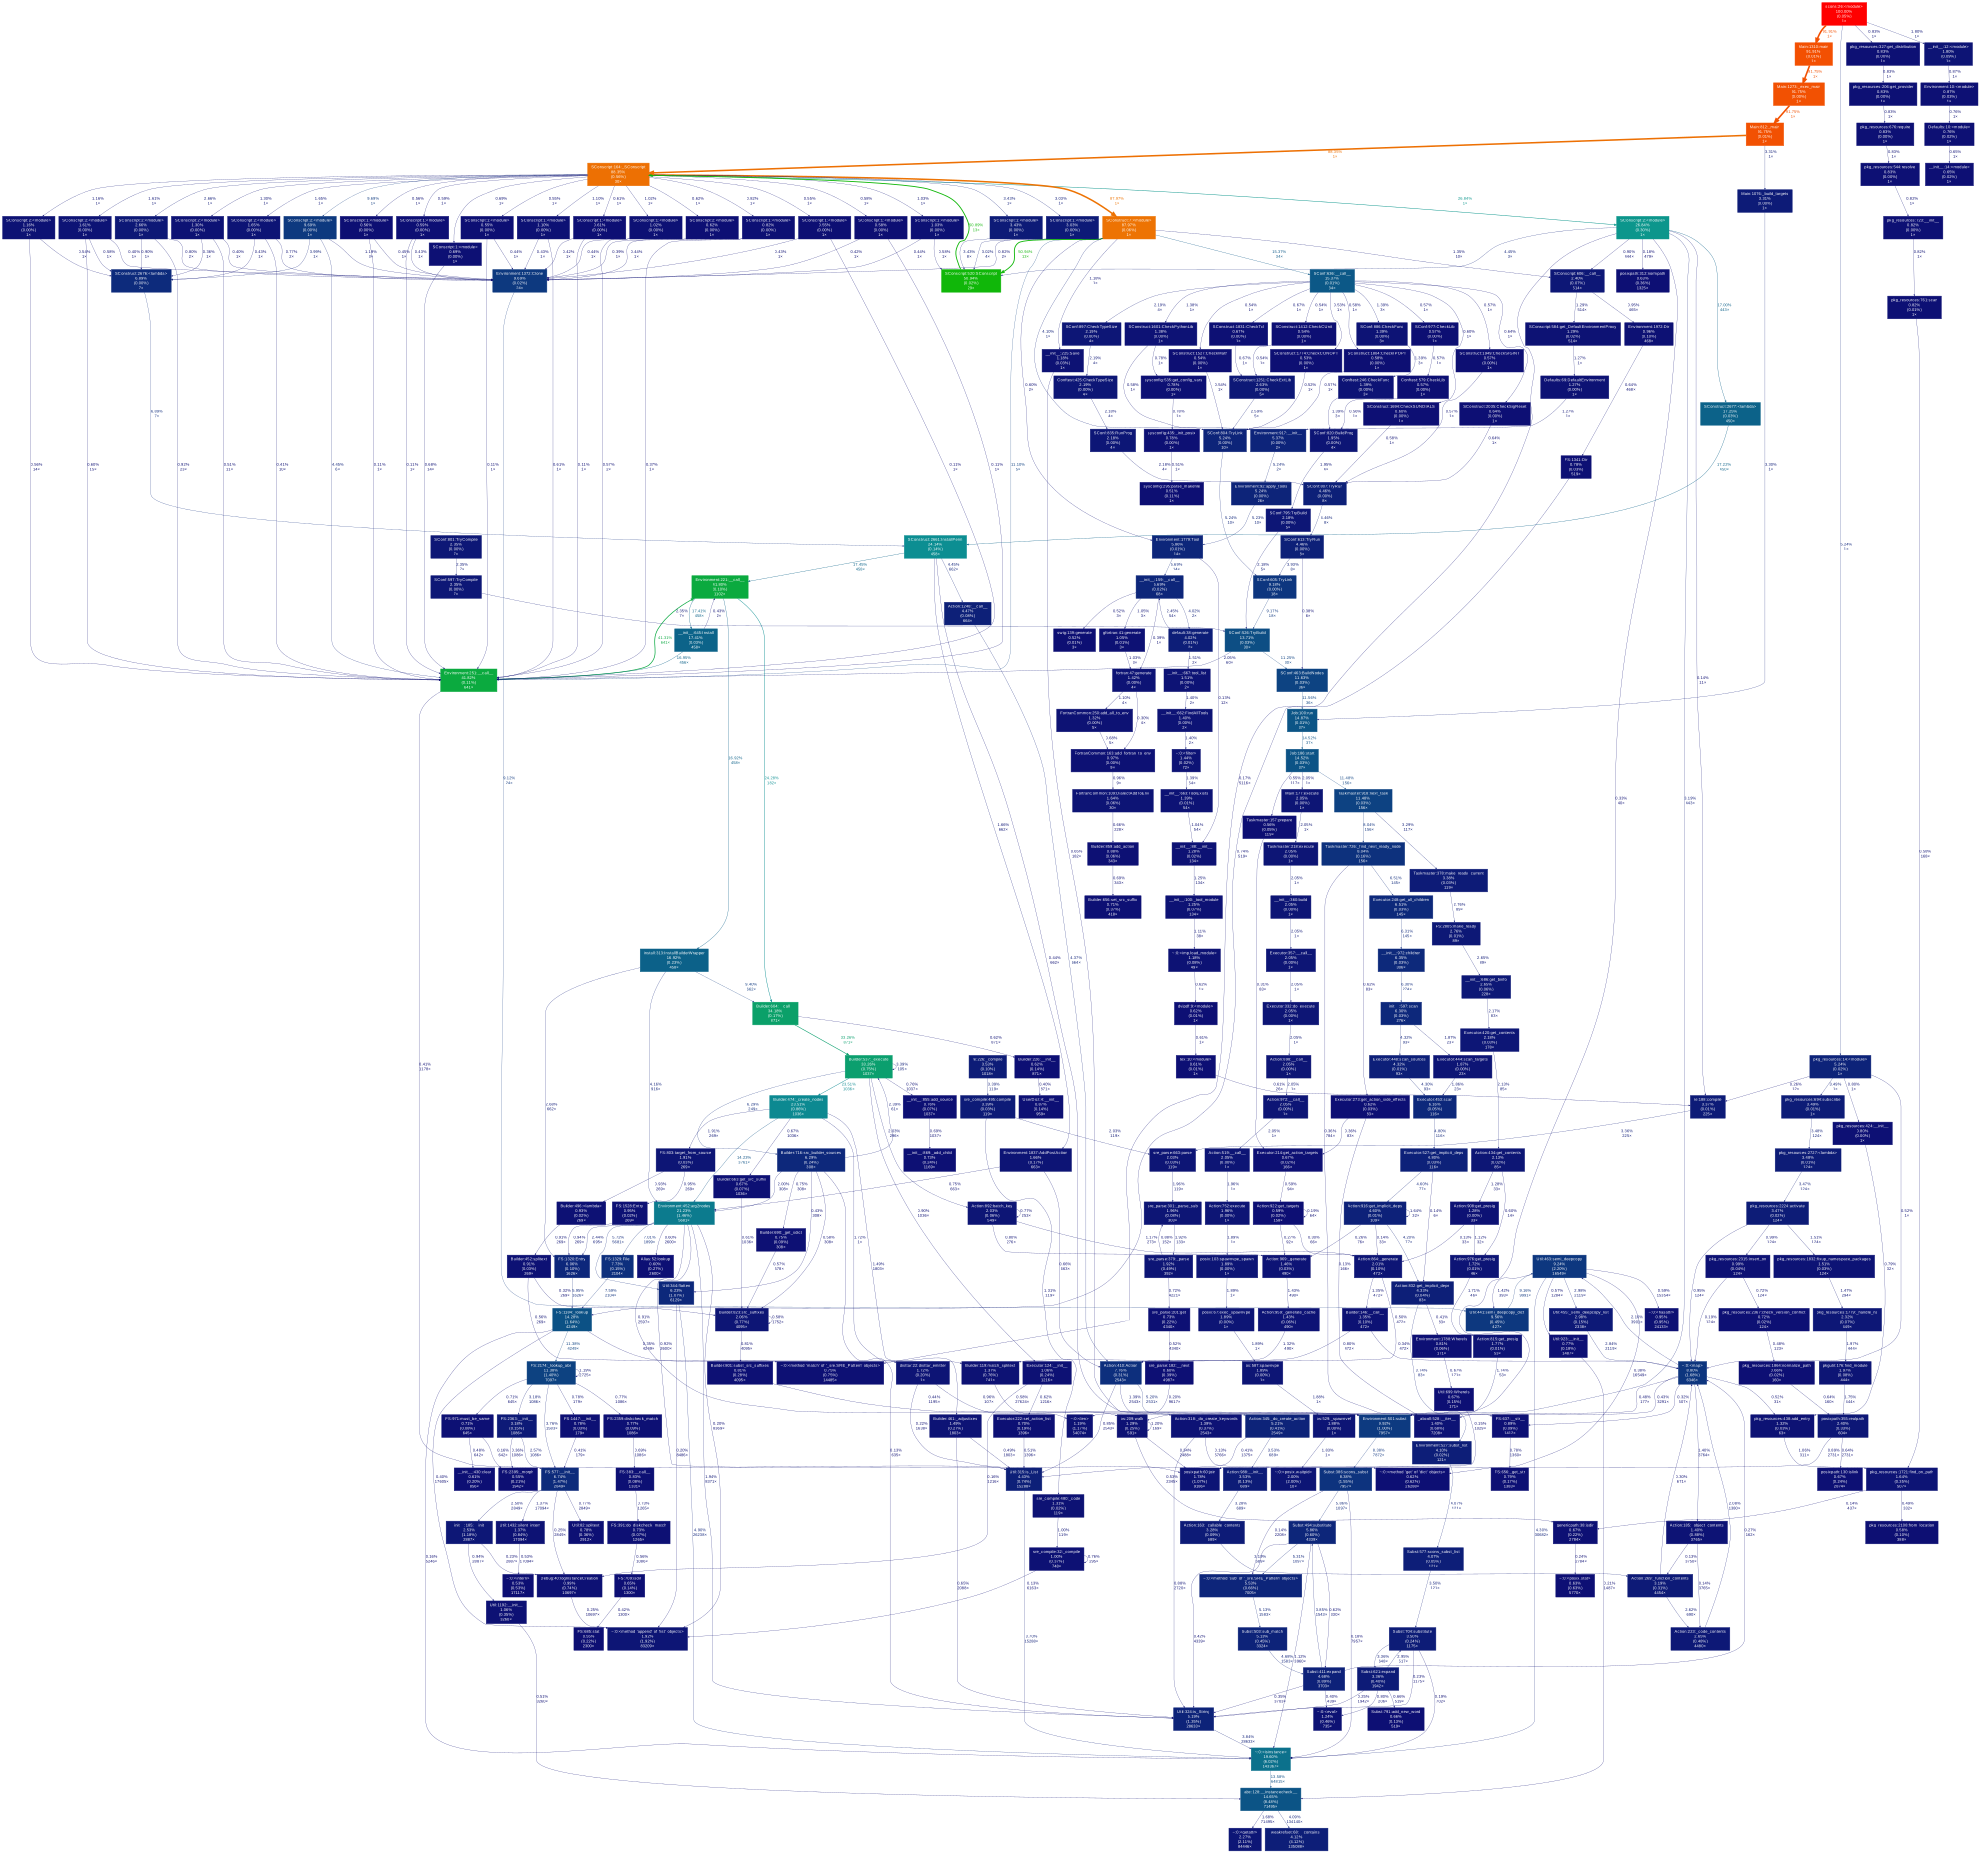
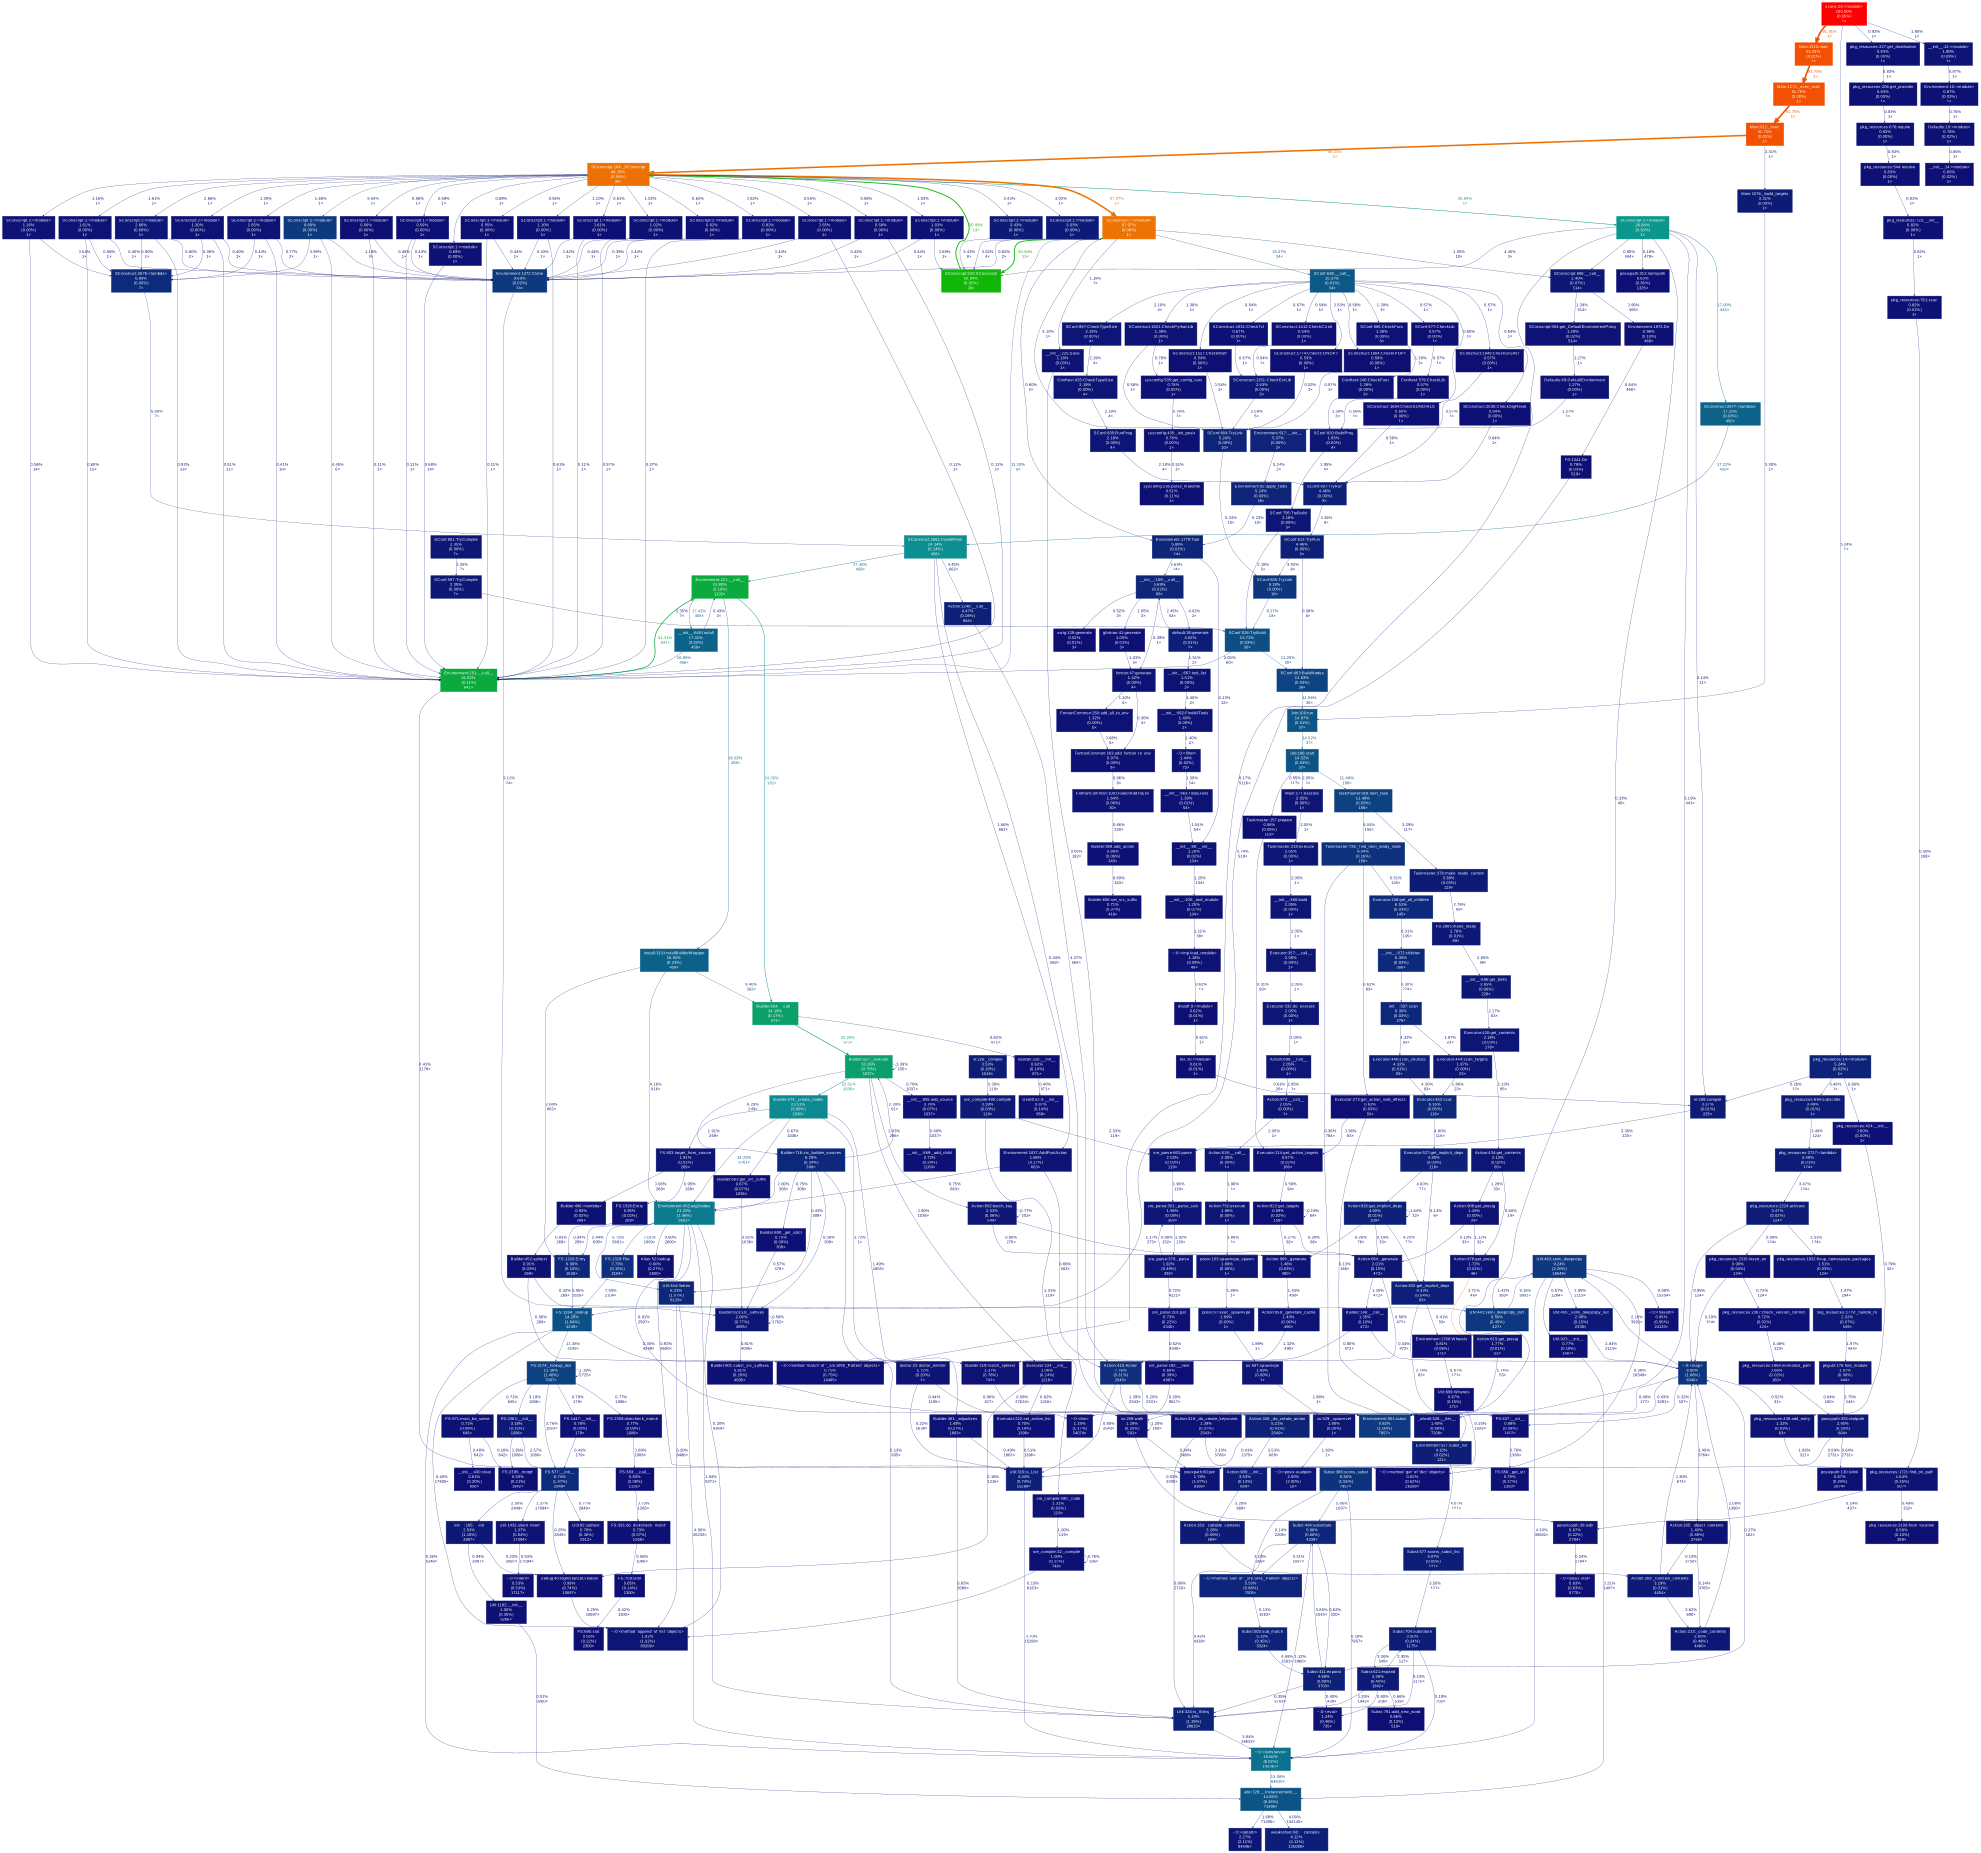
edge "pkg_resources:14:<module> 5.24% (0.02%) 1×" -> "~:0:<map> 8.80% (1.68%) 6346×": removed, label "0.52% 1×"
edge "Action:976:get_presig 1.72% (0.01%) 46×" -> "Action:815:get_presig 1.77% (0.01%) 53×": color #0d1475 -> #f25102
edge "Environment:501:subst 9.92% (1.00%) 7957×" -> "Subst:386:scons_subst 8.38% (1.55%) 7957×": removed, label "8.38% 7872×"
